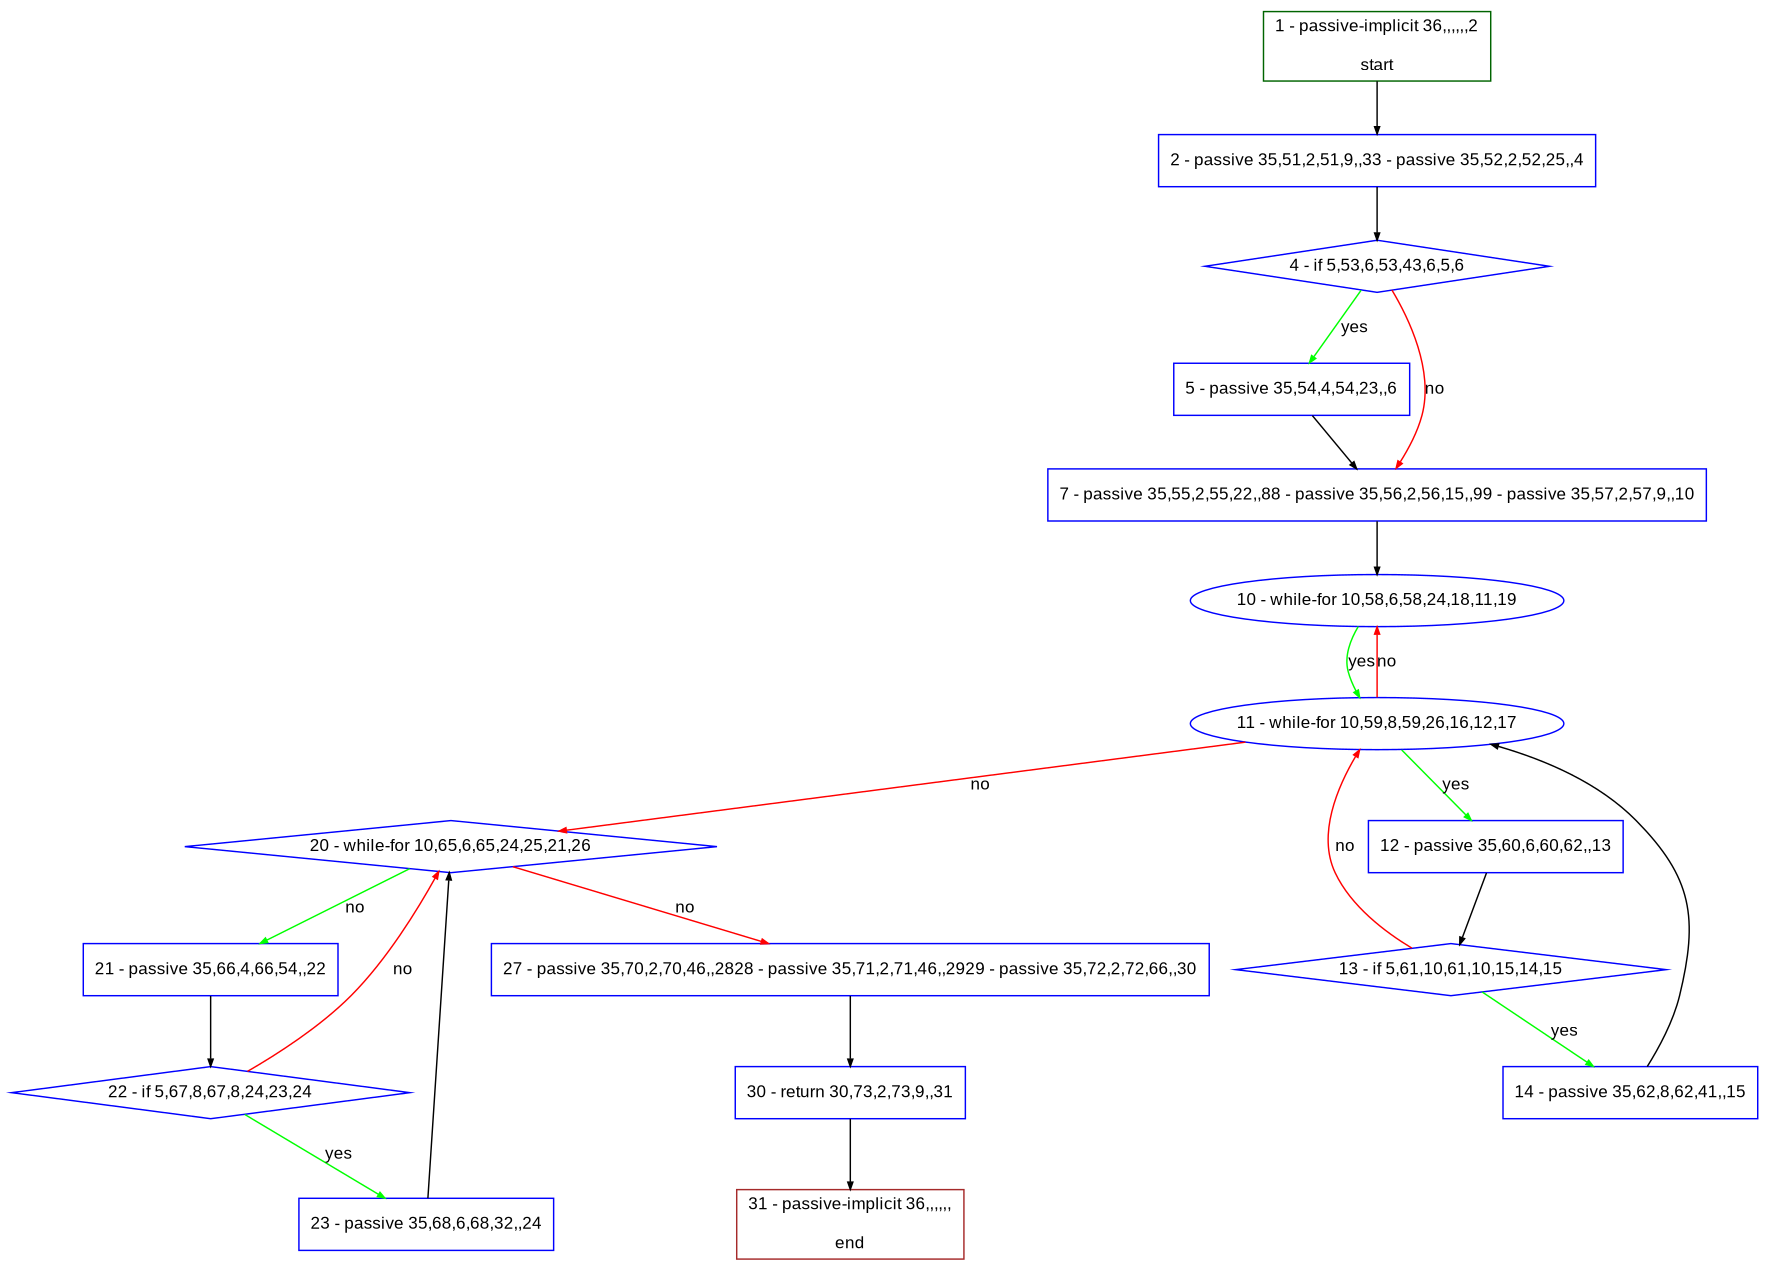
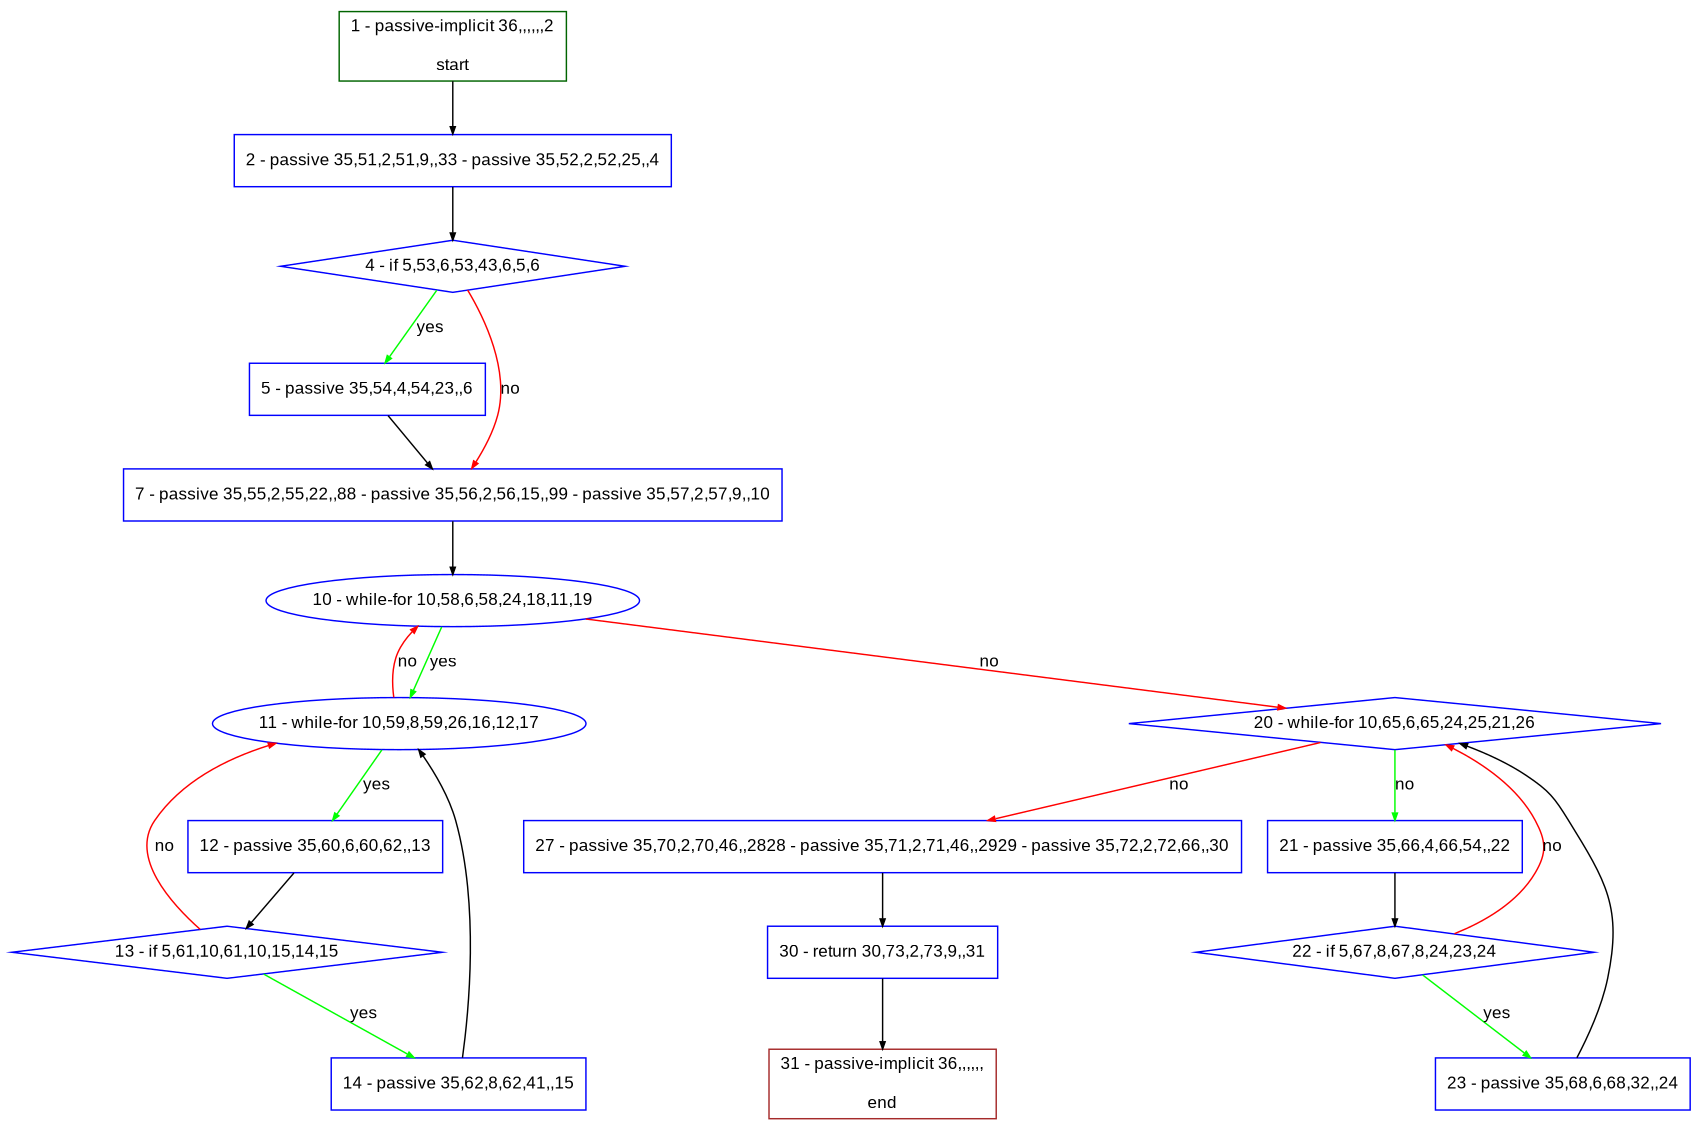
edge "11 - while-for 10,59,8,59,26,16,12,17" -> "20 - while-for 10,65,6,65,24,25,21,26": now "10 - while-for 10,58,6,58,24,18,11,19" -> "20 - while-for 10,65,6,65,24,25,21,26"
